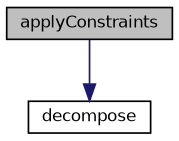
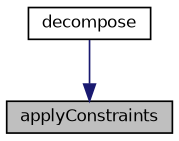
edge "applyConstraints" -> "decompose": reversed
